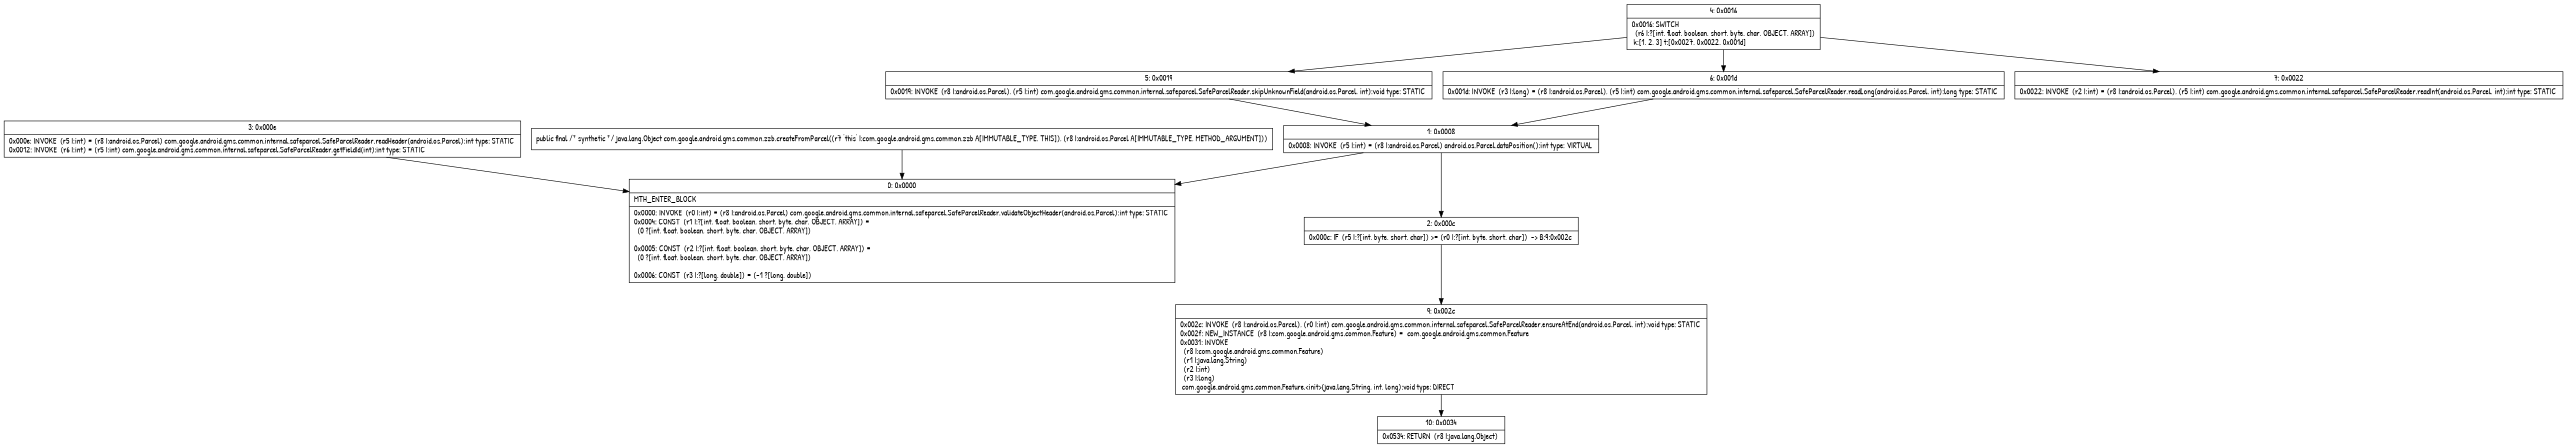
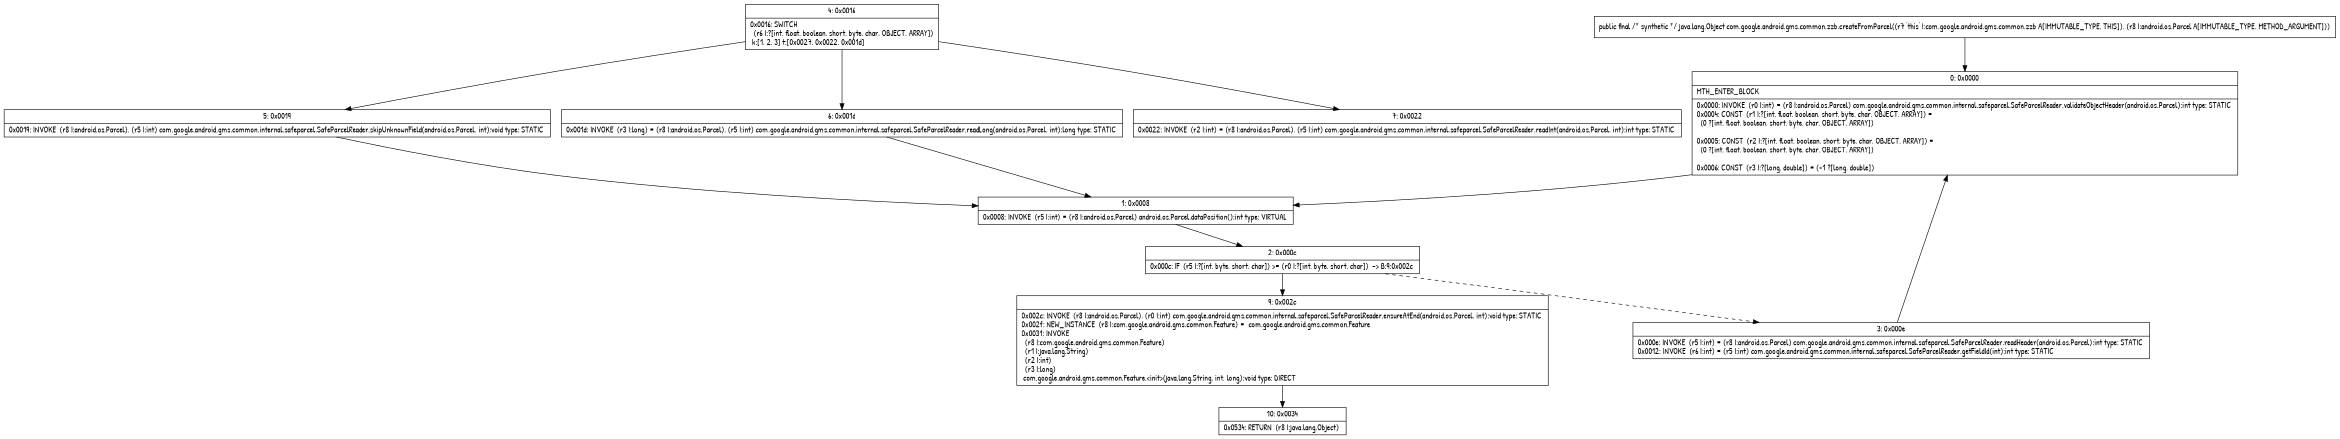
edge "1: 0x0008" -> "0: 0x0000": reversed
edge "2: 0x000c" -> "3: 0x000e": added
